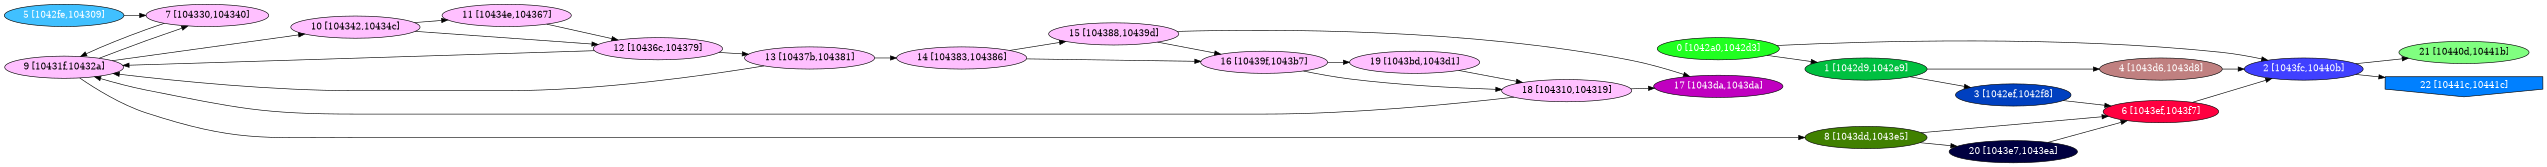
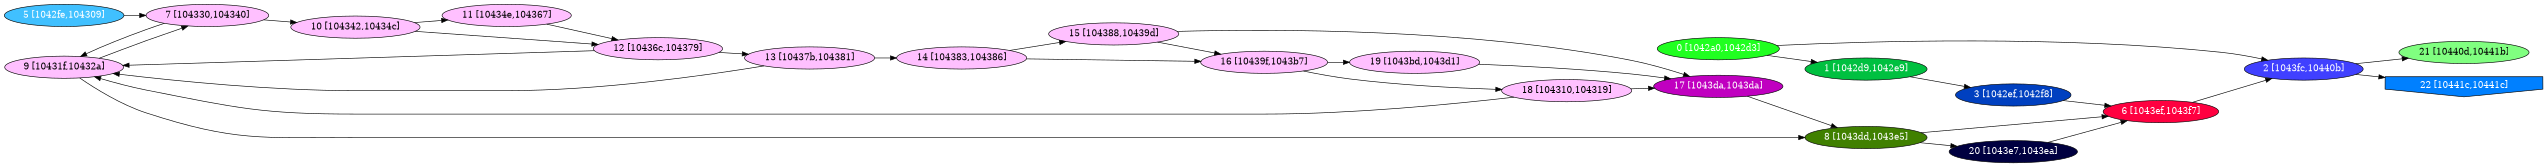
edge "9 [10431f,10432a]" -> "10 [104342,10434c]": now "7 [104330,104340]" -> "10 [104342,10434c]"
node "4 [1043d6,1043d8]": removed
edge "19 [1043bd,1043d1]" -> "18 [104310,104319]": now "19 [1043bd,1043d1]" -> "17 [1043da,1043da]"
edge "17 [1043da,1043da]" -> "8 [1043dd,1043e5]": added
